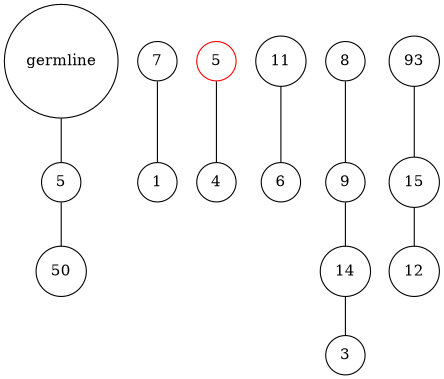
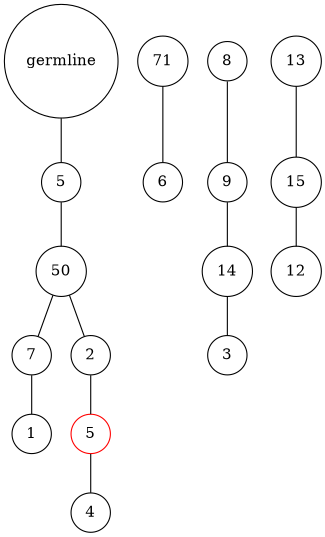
node "11": label "11" -> "71"
node "93": label "93" -> "13"
edge "50" -- "7": added
node "2": added
